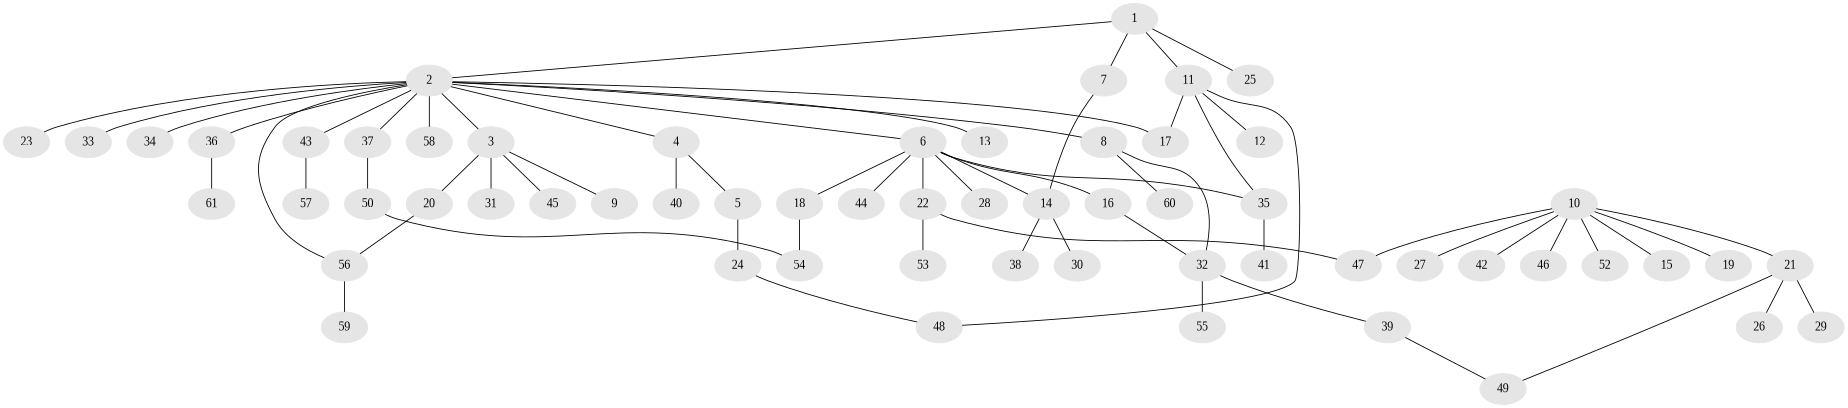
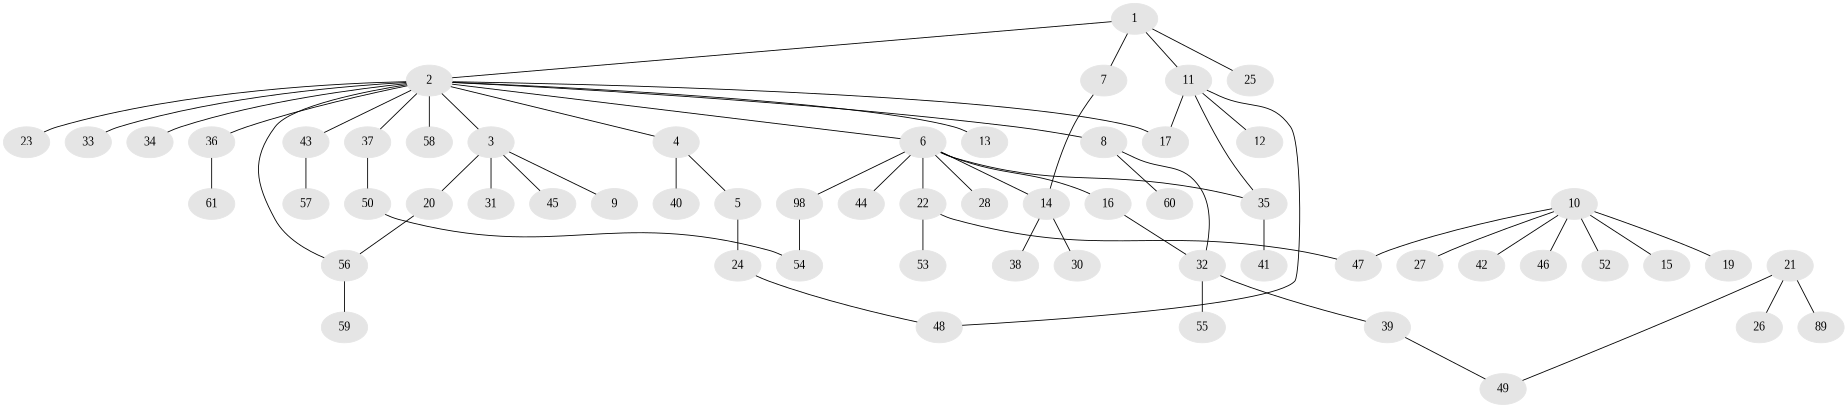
node "18": label "18" -> "98"
edge "10" -- "21": removed
node "29": label "29" -> "89"
